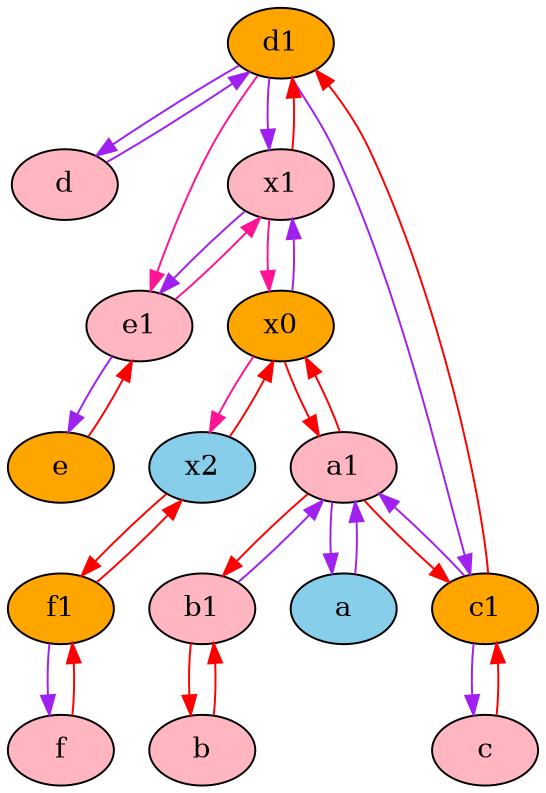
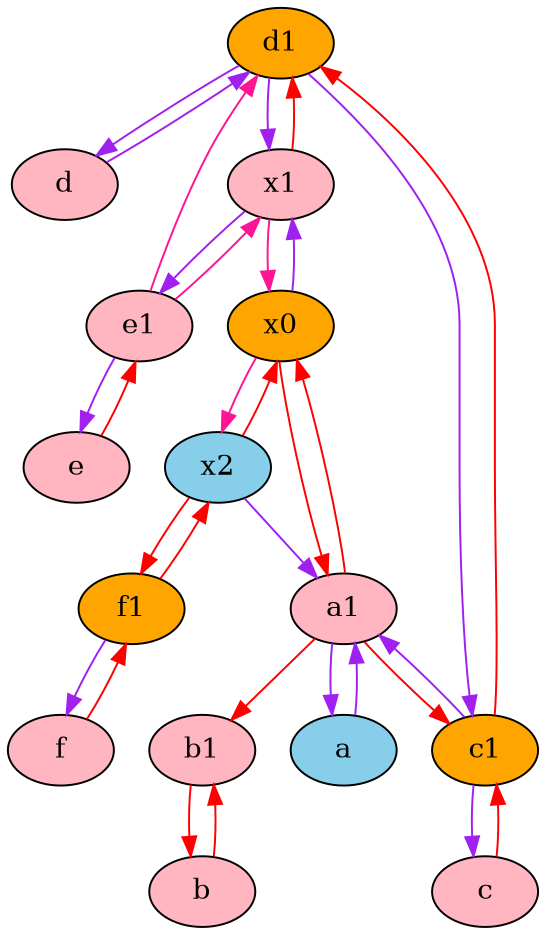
edge "d1" -> "e1": reversed
node "e": fillcolor orange -> lightpink
edge "b1" -> "a1": now "x2" -> "a1"
